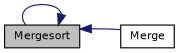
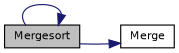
edge "Merge" -> "Mergesort": reversed
